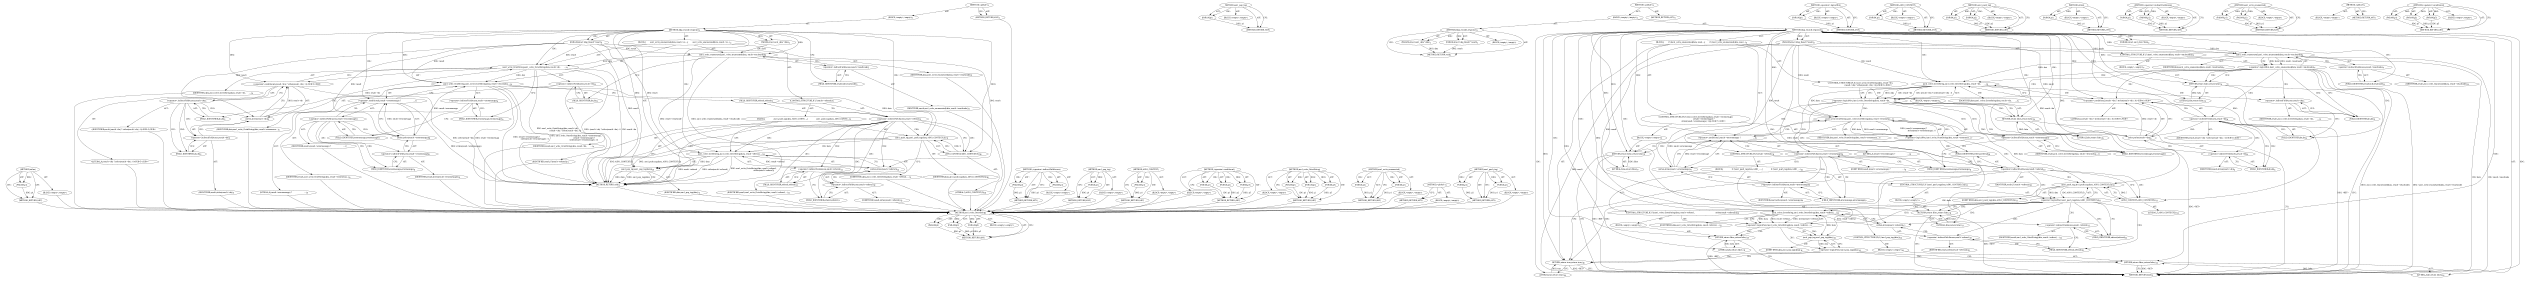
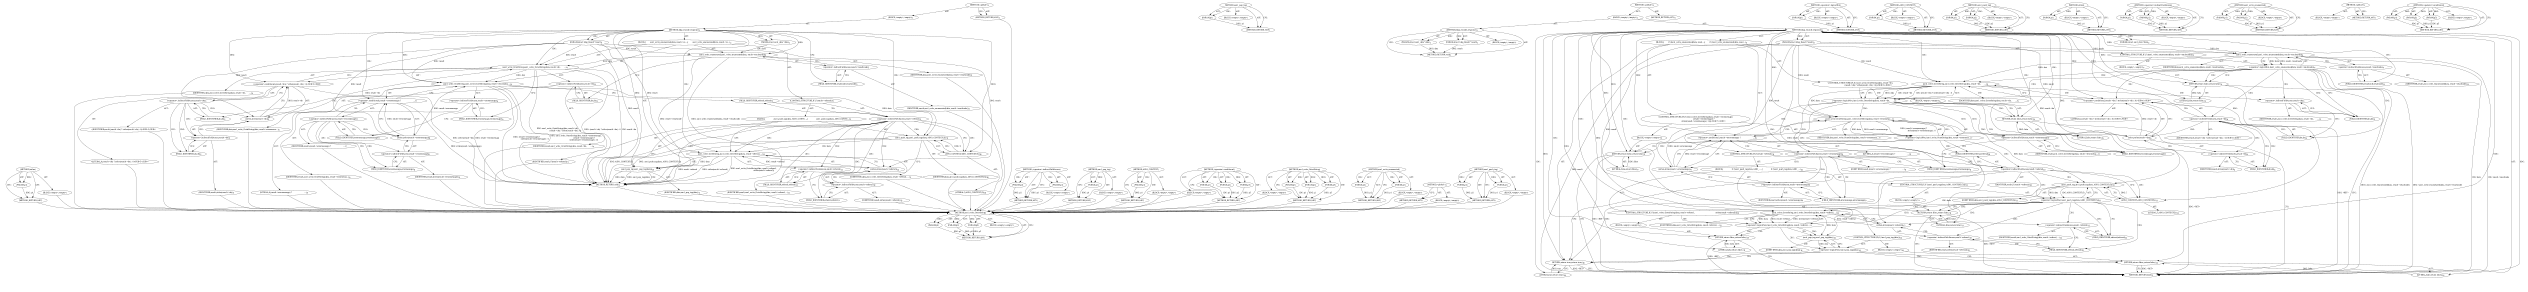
edge "(CONTROL_STRUCTURE,IF,if (!asn1_pop_tag(data)))" -> "(<operator>.logicalNot,!asn1_pop_tag(data))": added, label "AST:"
